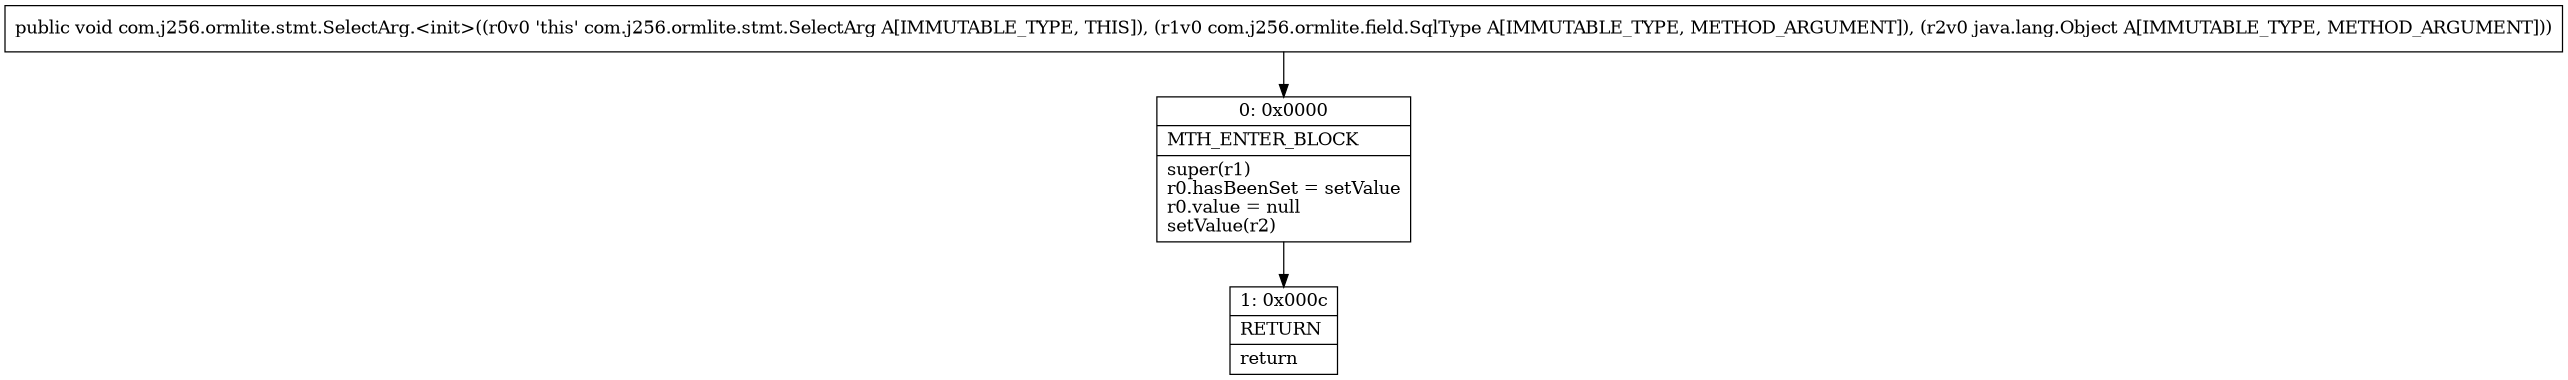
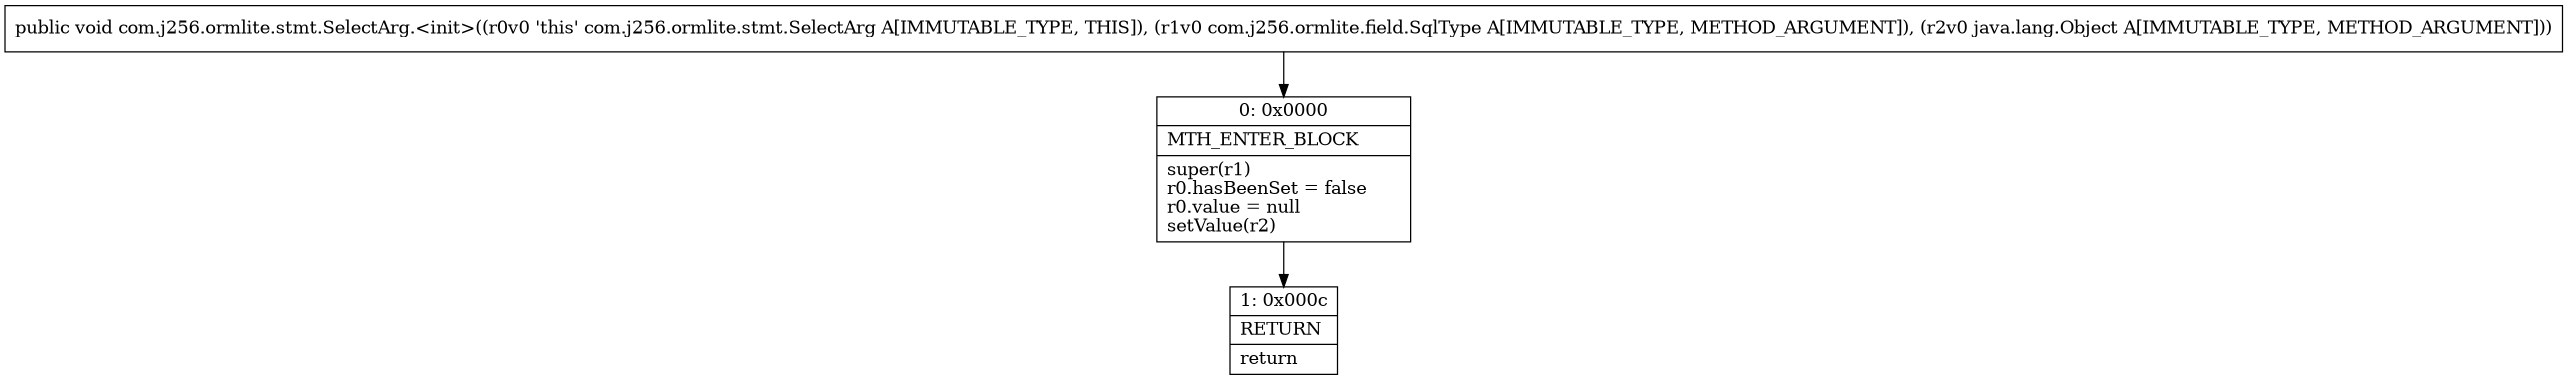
node "0: 0x0000": text "r0.hasBeenSet = setValue" -> "r0.hasBeenSet = false"
